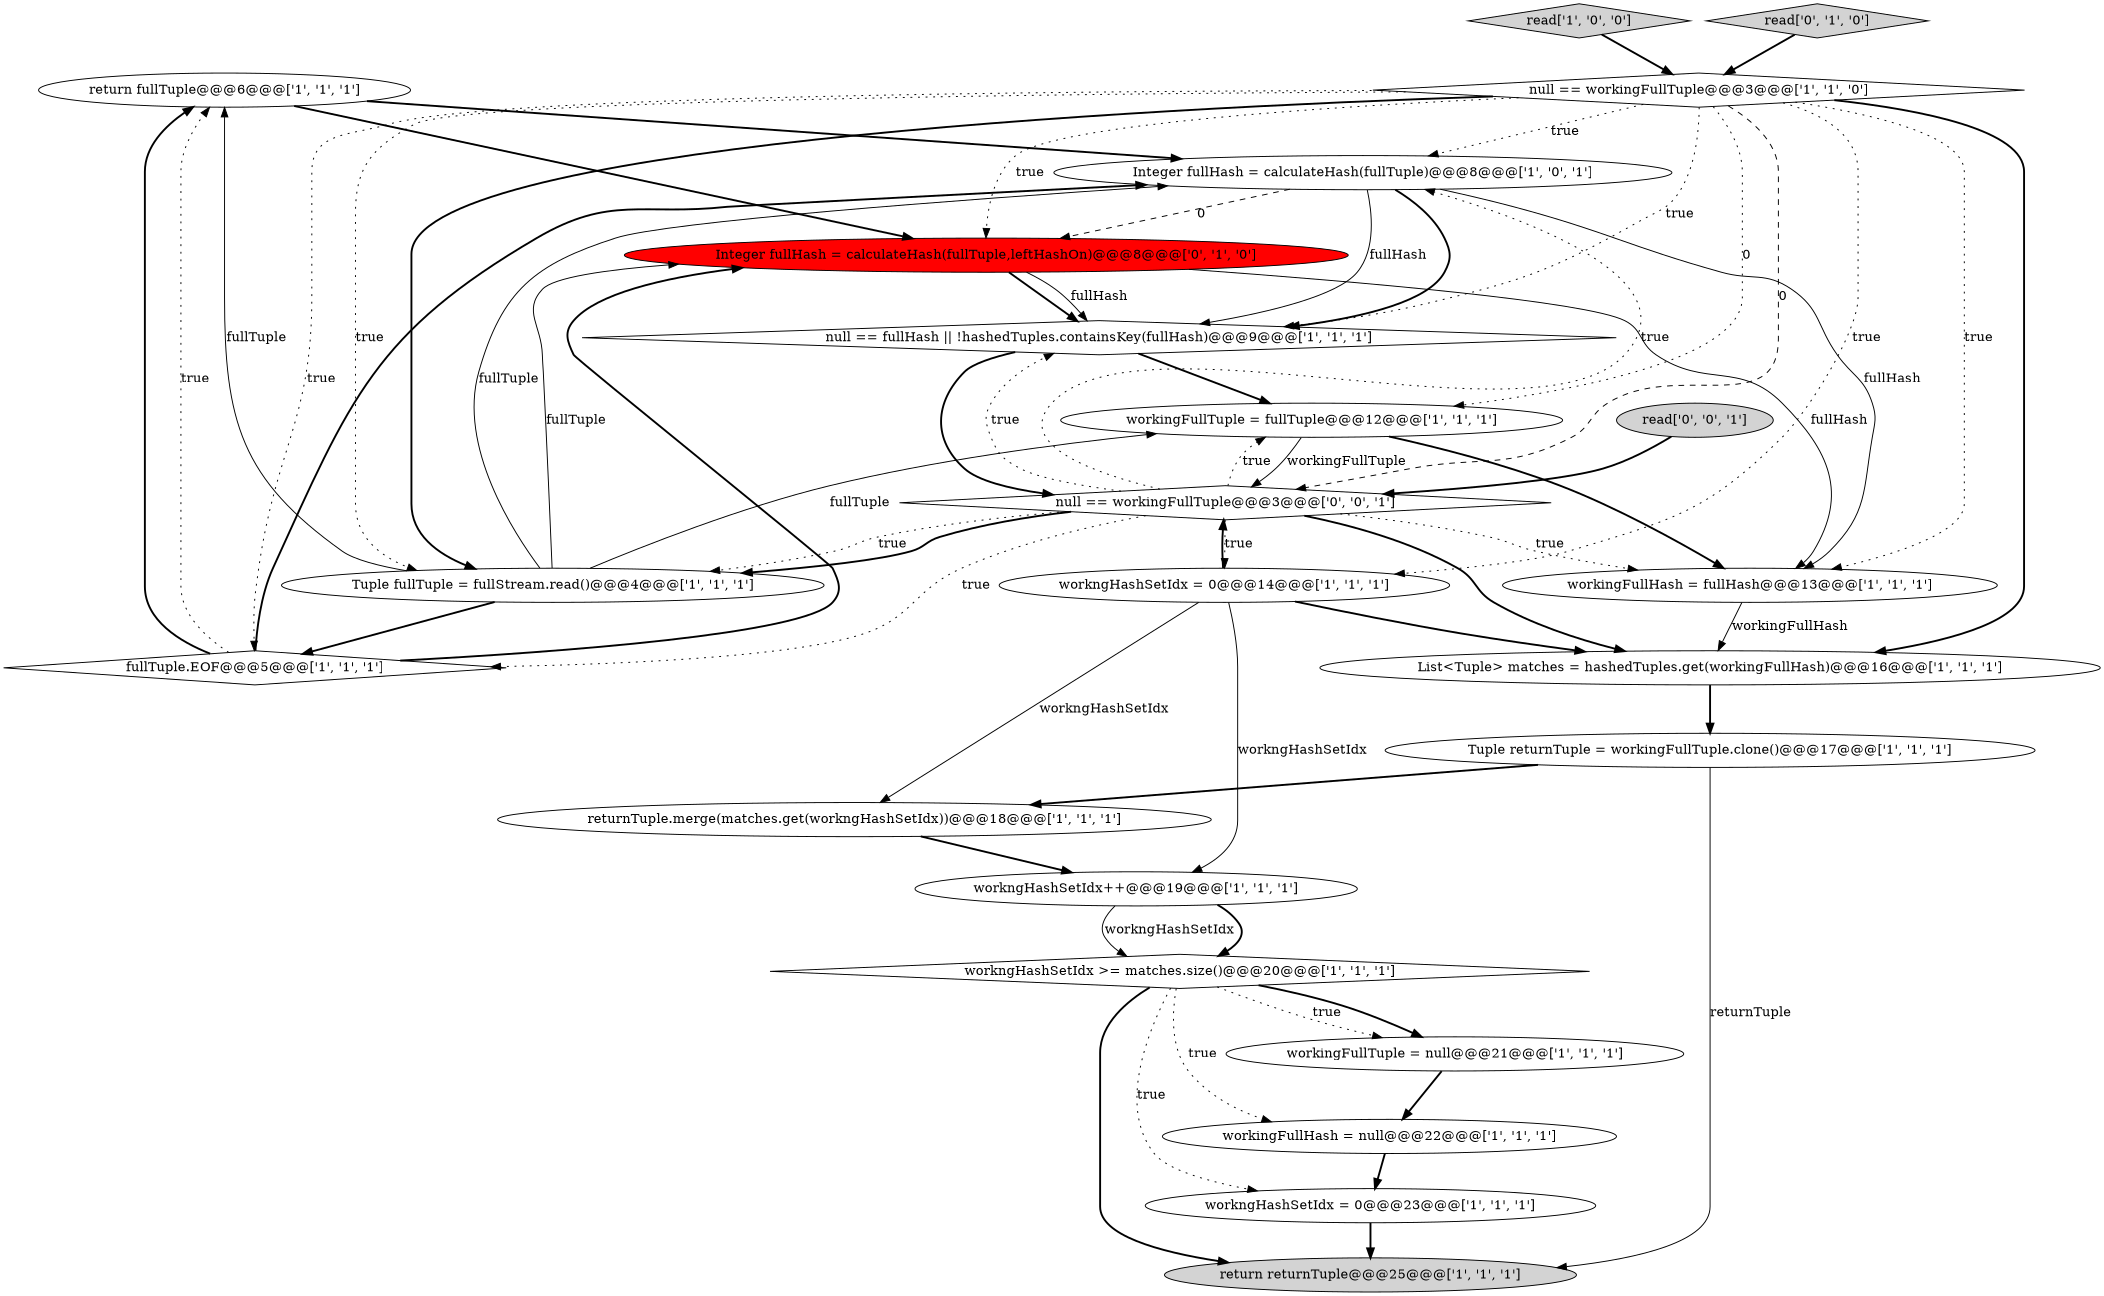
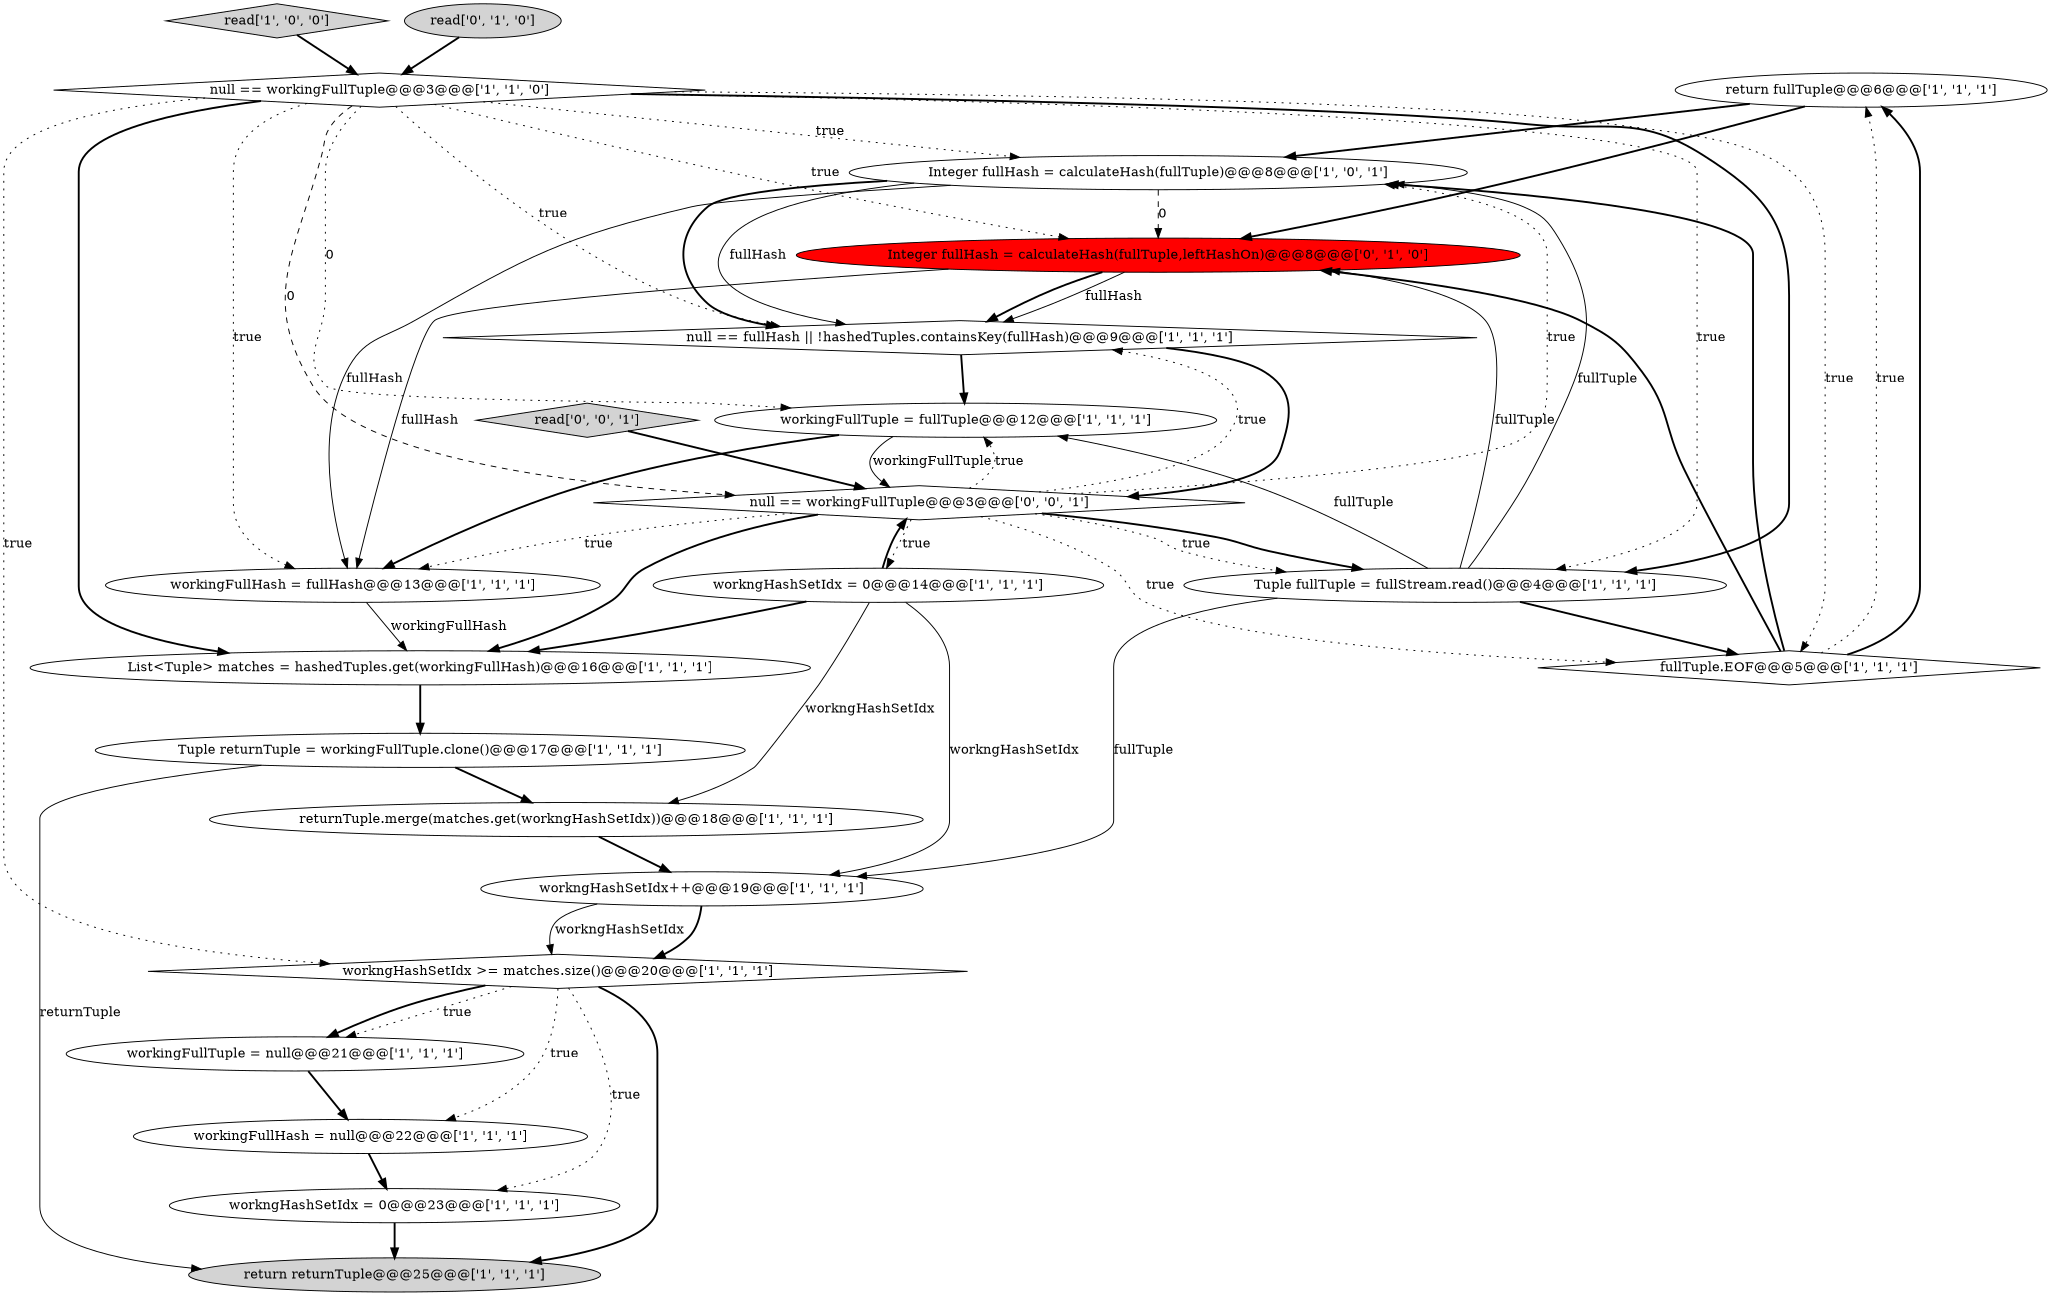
node "read['0', '1', '0']": shape diamond -> ellipse
edge "Tuple fullTuple = fullStream.read()@@@4@@@['1', '1', '1']" -> "return fullTuple@@@6@@@['1', '1', '1']": now "Tuple fullTuple = fullStream.read()@@@4@@@['1', '1', '1']" -> "workngHashSetIdx++@@@19@@@['1', '1', '1']"
node "read['0', '0', '1']": shape ellipse -> diamond
edge "null == workingFullTuple@@@3@@@['1', '1', '0']" -> "workngHashSetIdx = 0@@@14@@@['1', '1', '1']": now "null == workingFullTuple@@@3@@@['1', '1', '0']" -> "workngHashSetIdx >= matches.size()@@@20@@@['1', '1', '1']"
